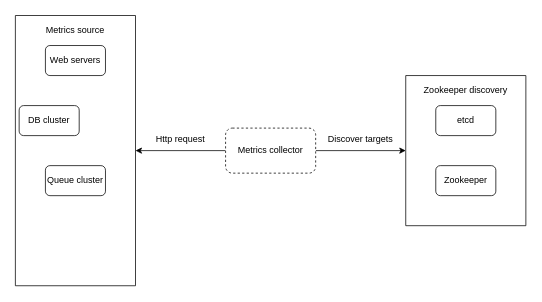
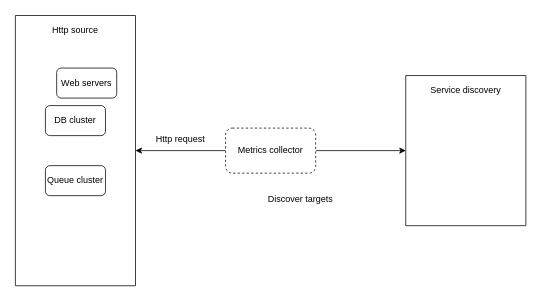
node "Metrics source": label "Metrics source" -> "Http source"
node "Web servers": moved (75, 60) -> (87, 83)
node "Zookeeper discovery": label "Zookeeper discovery" -> "Service discovery"
node "DB cluster": moved (49, 120) -> (75, 120)
node "etcd": removed
node "Discover targets": moved (360, 139) -> (300, 199)
node "Zookeeper": removed
